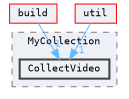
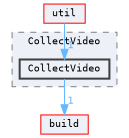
edge "build" -> "CollectVideo": reversed
cluster "MyCollection": label "MyCollection" -> "CollectVideo"
